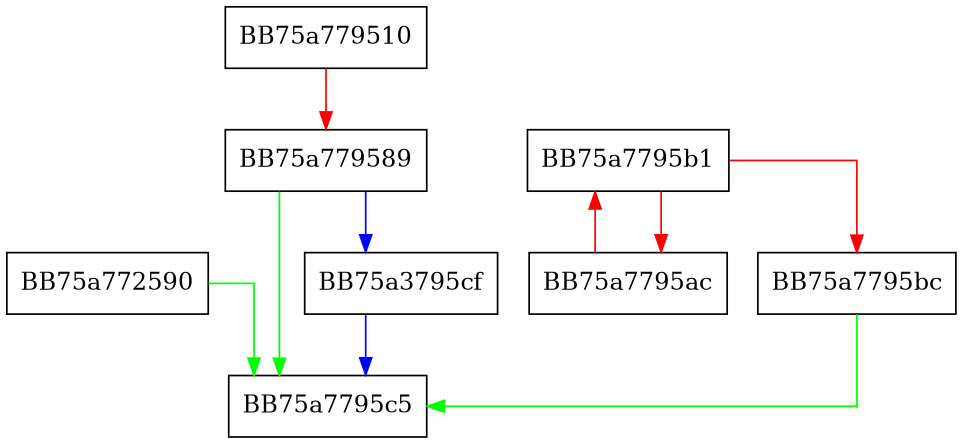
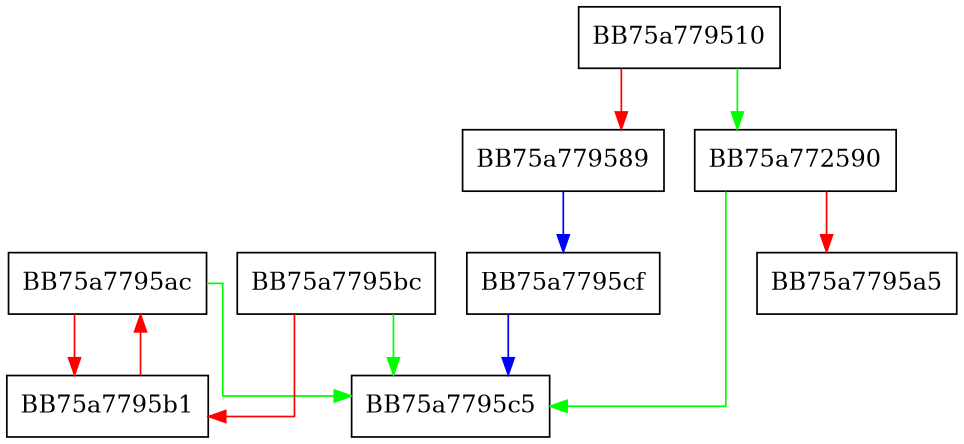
edge "BB75a779510" -> "BB75a772590": added
edge "BB75a7795b1" -> "BB75a7795bc": reversed
edge "BB75a779589" -> "BB75a7795c5": now "BB75a7795ac" -> "BB75a7795c5"
node "BB75a3795cf": label "BB75a3795cf" -> "BB75a7795cf"
node "BB75a7795a5": added
